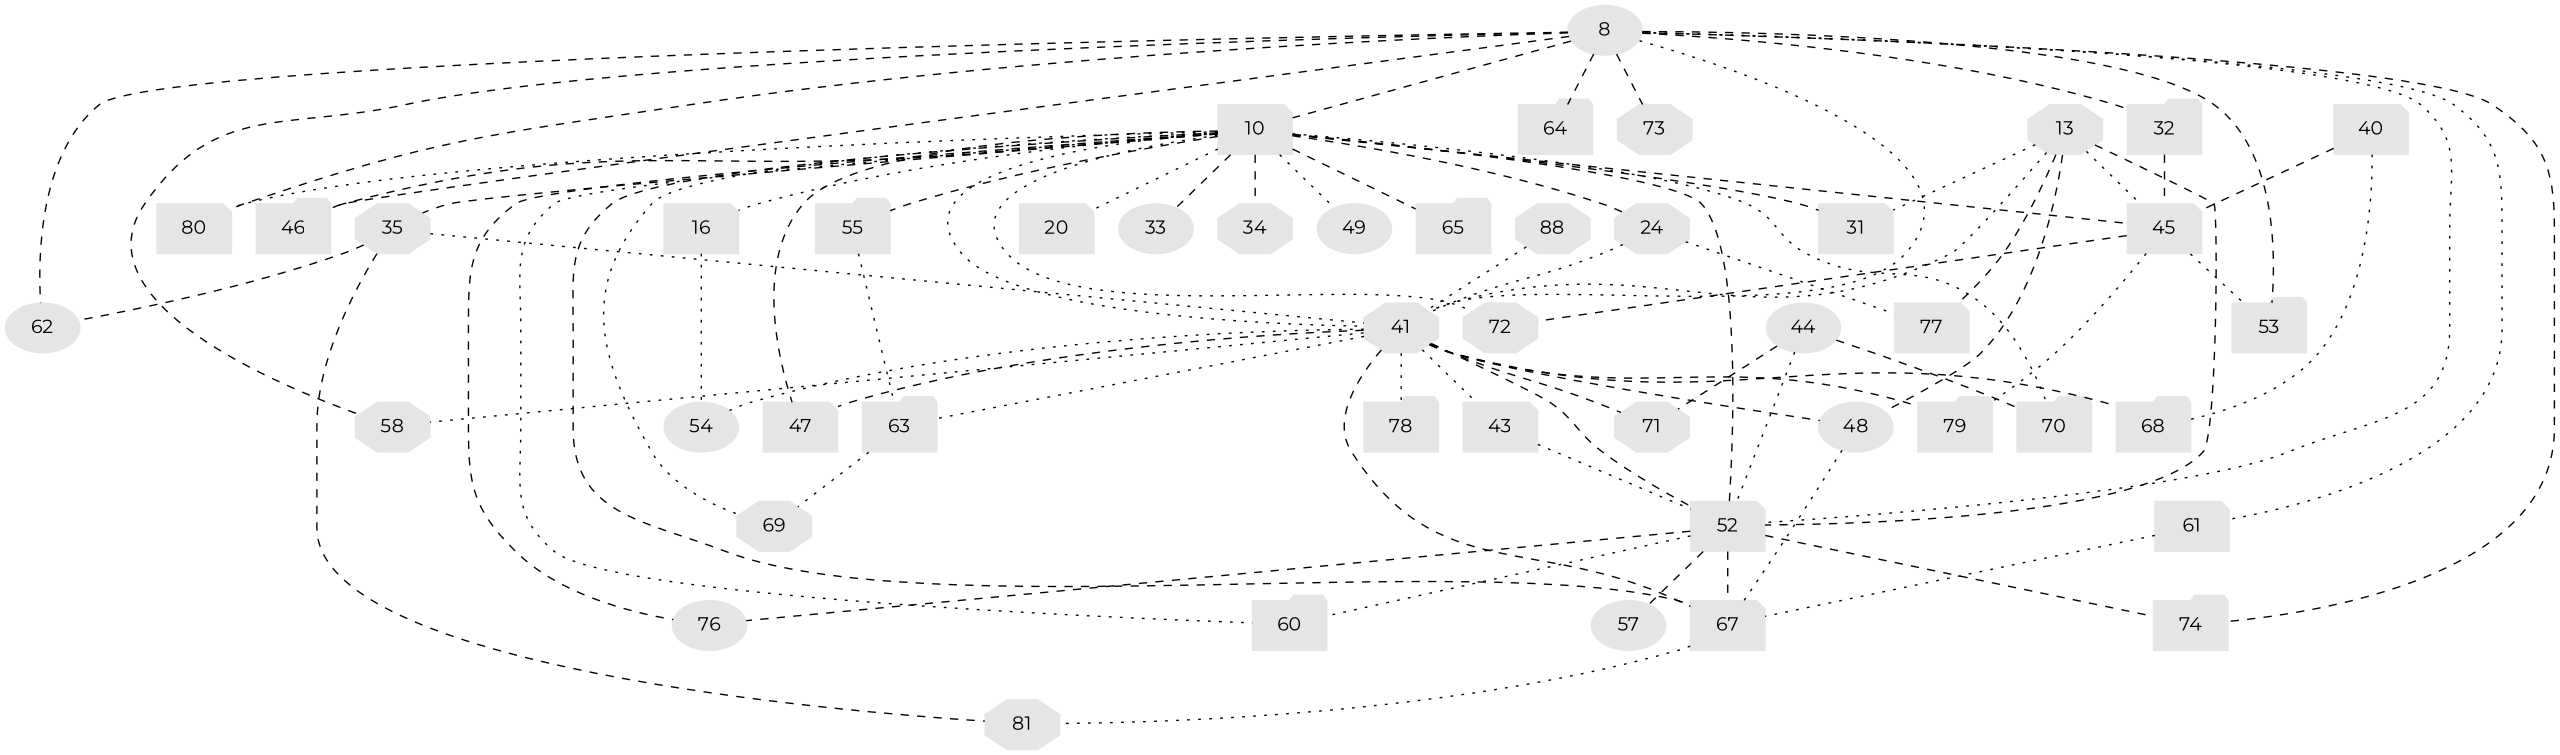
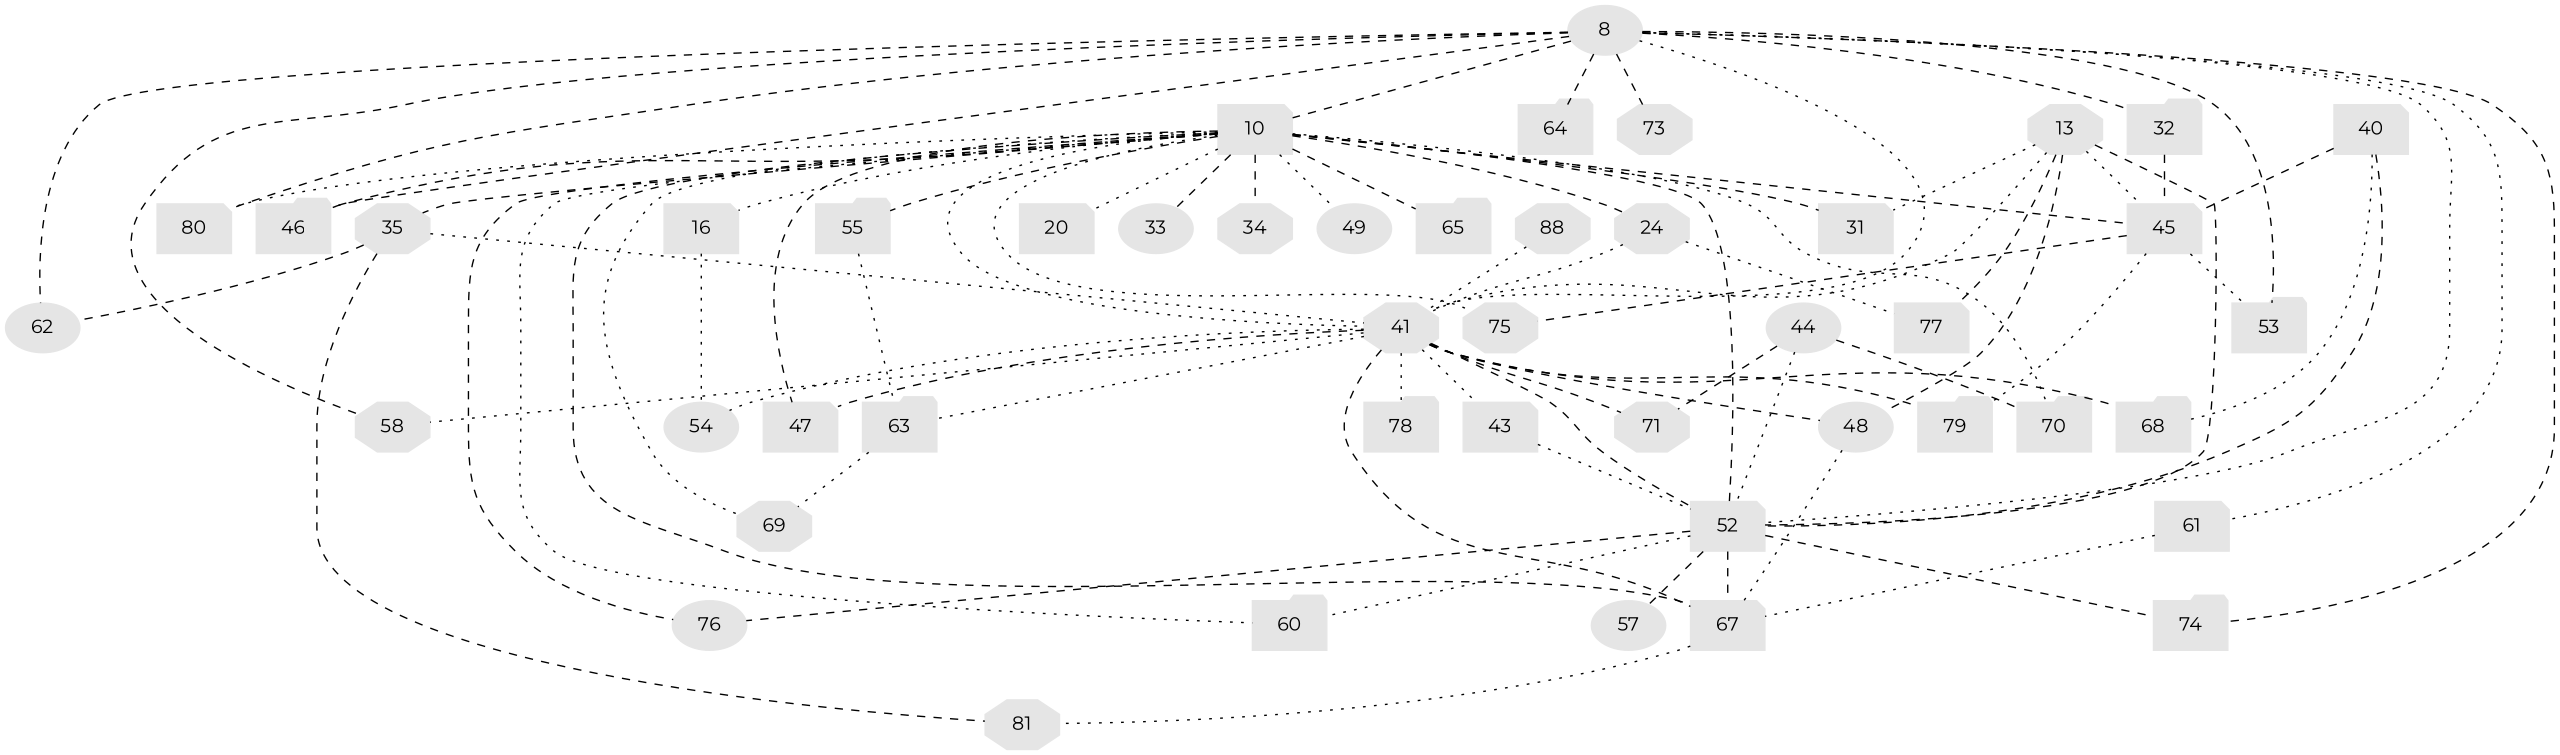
node "72": label "72" -> "75"
edge "40" -- "52": added
